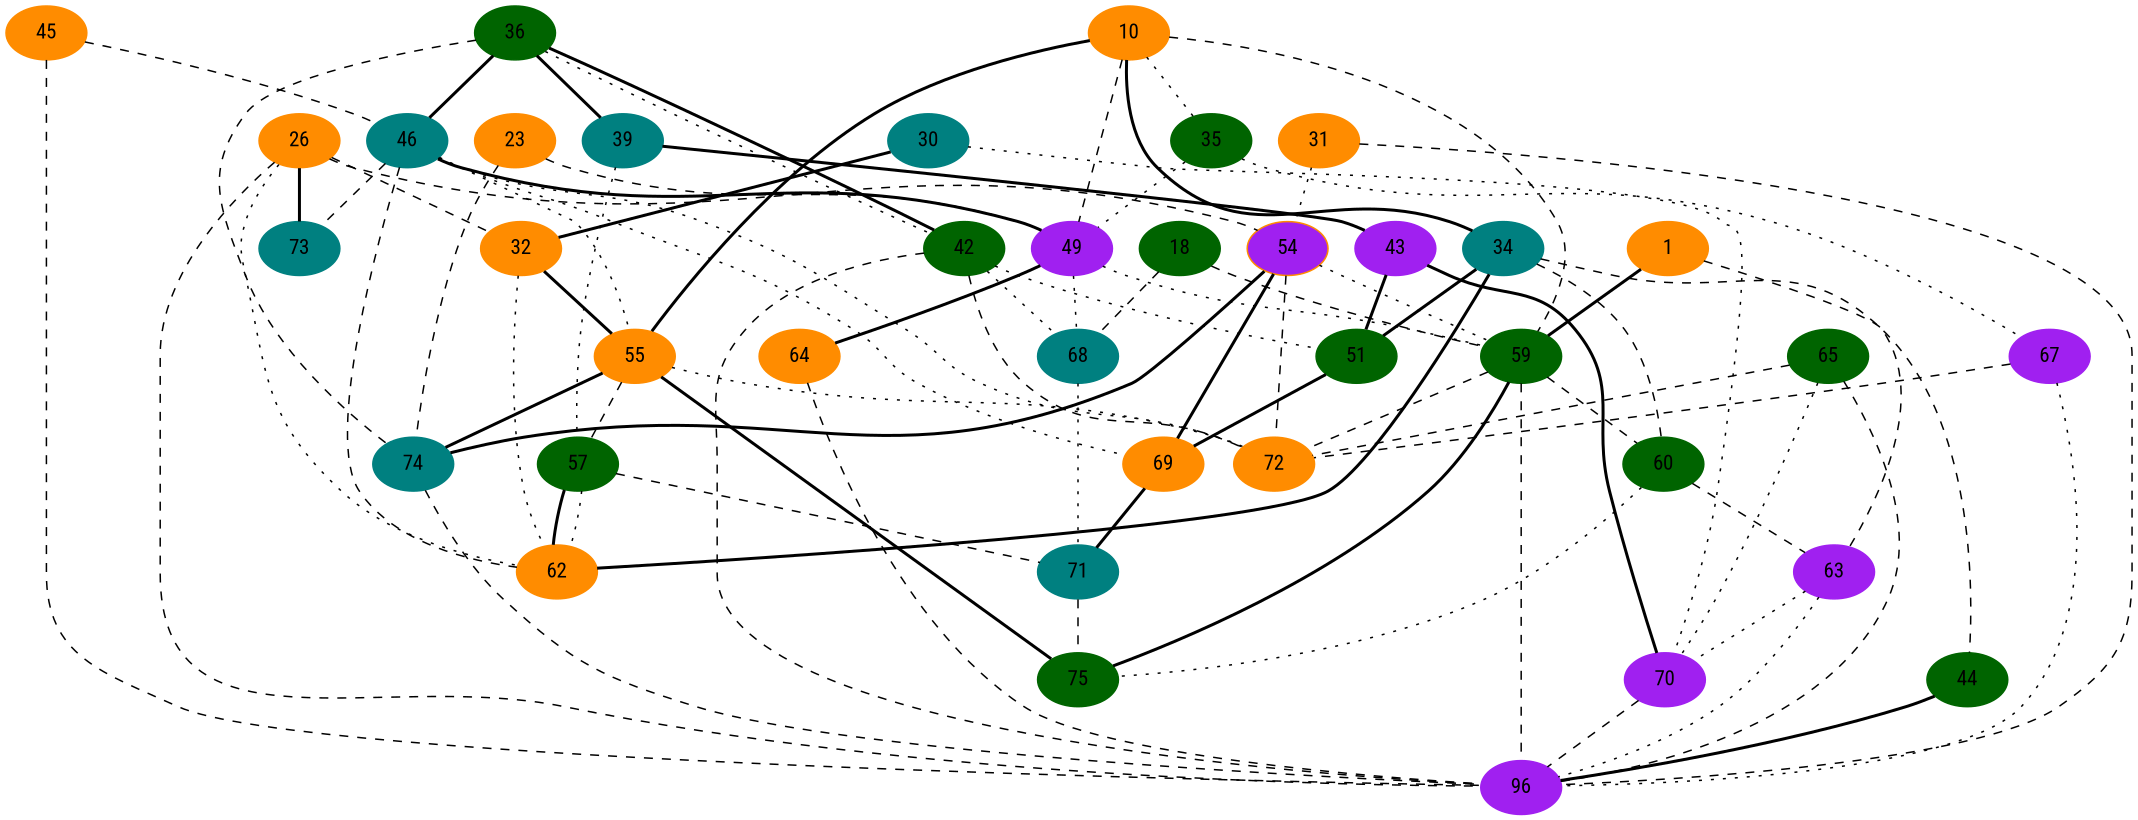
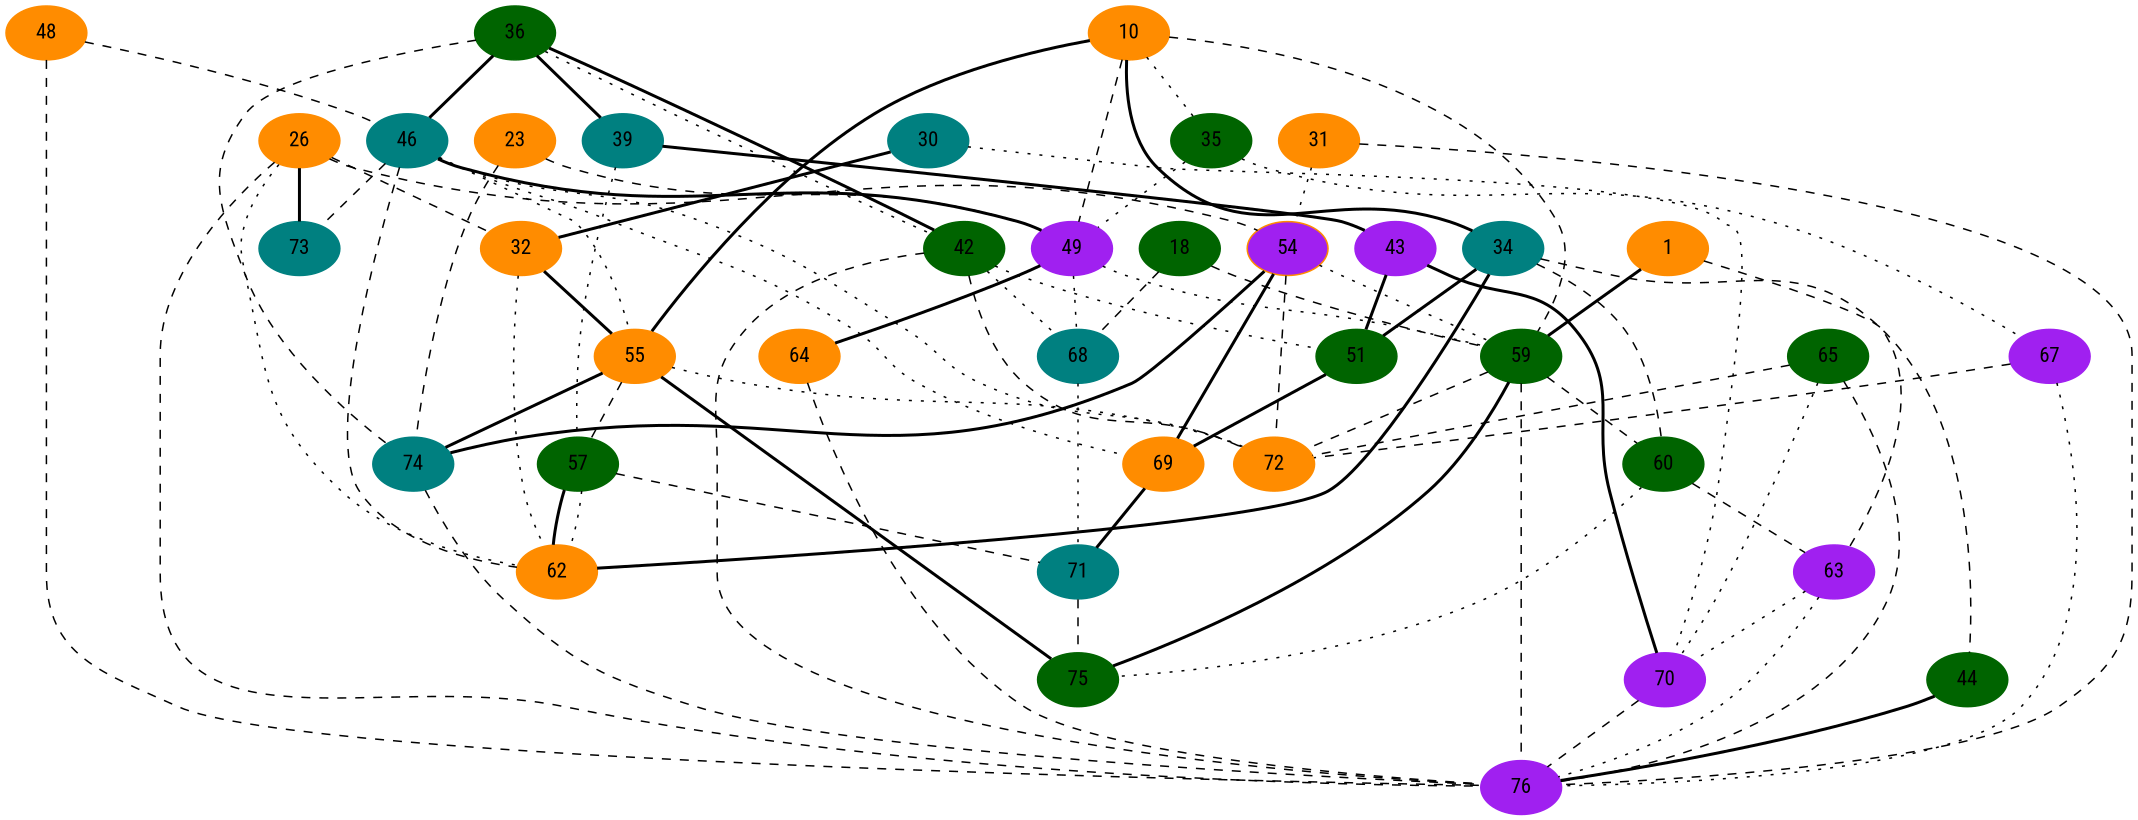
node "45": label "45" -> "48"
node "96": label "96" -> "76"
